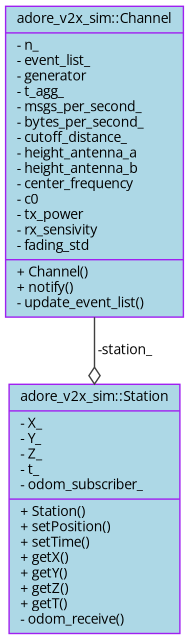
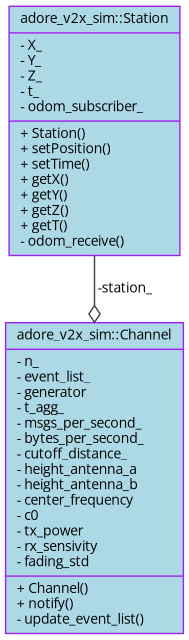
edge "adore_v2x_sim::Channel" -> "adore_v2x_sim::Station": reversed
